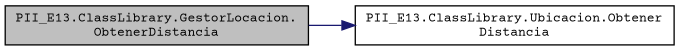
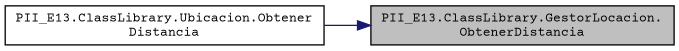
edge "PII_E13.ClassLibrary.GestorLocacion. ObtenerDistancia" -> "PII_E13.ClassLibrary.Ubicacion.Obtener Distancia": reversed
